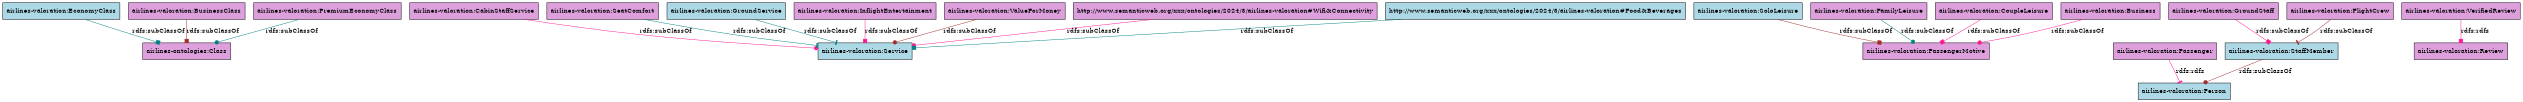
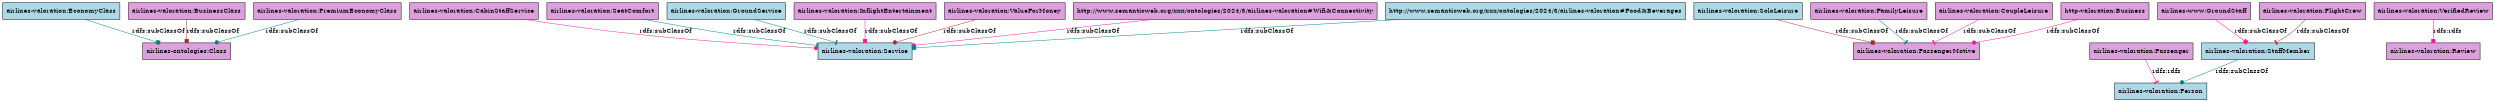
node "airlines-valoration:Business": label "airlines-valoration:Business" -> "http-valoration:Business"
node "airlines-valoration:GroundStaff": label "airlines-valoration:GroundStaff" -> "airlines-www:GroundStaff"
edge "airlines-valoration:FamilyLeisure" -> "airlines-valoration:PassengerMotive": arrowhead dot -> tee
edge "airlines-valoration:CoupleLeisure" -> "airlines-valoration:PassengerMotive": arrowhead box -> tee
edge "airlines-valoration:StaffMember" -> "airlines-valoration:Person": color brown -> teal
